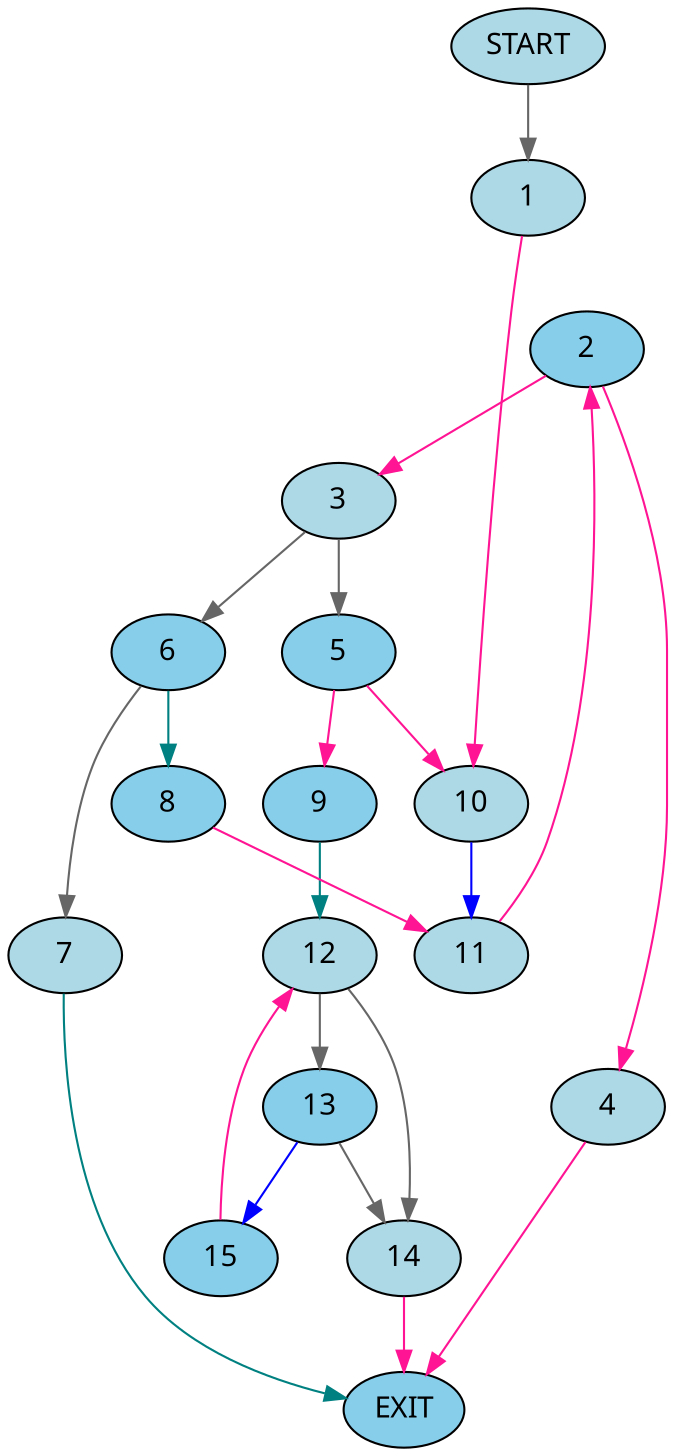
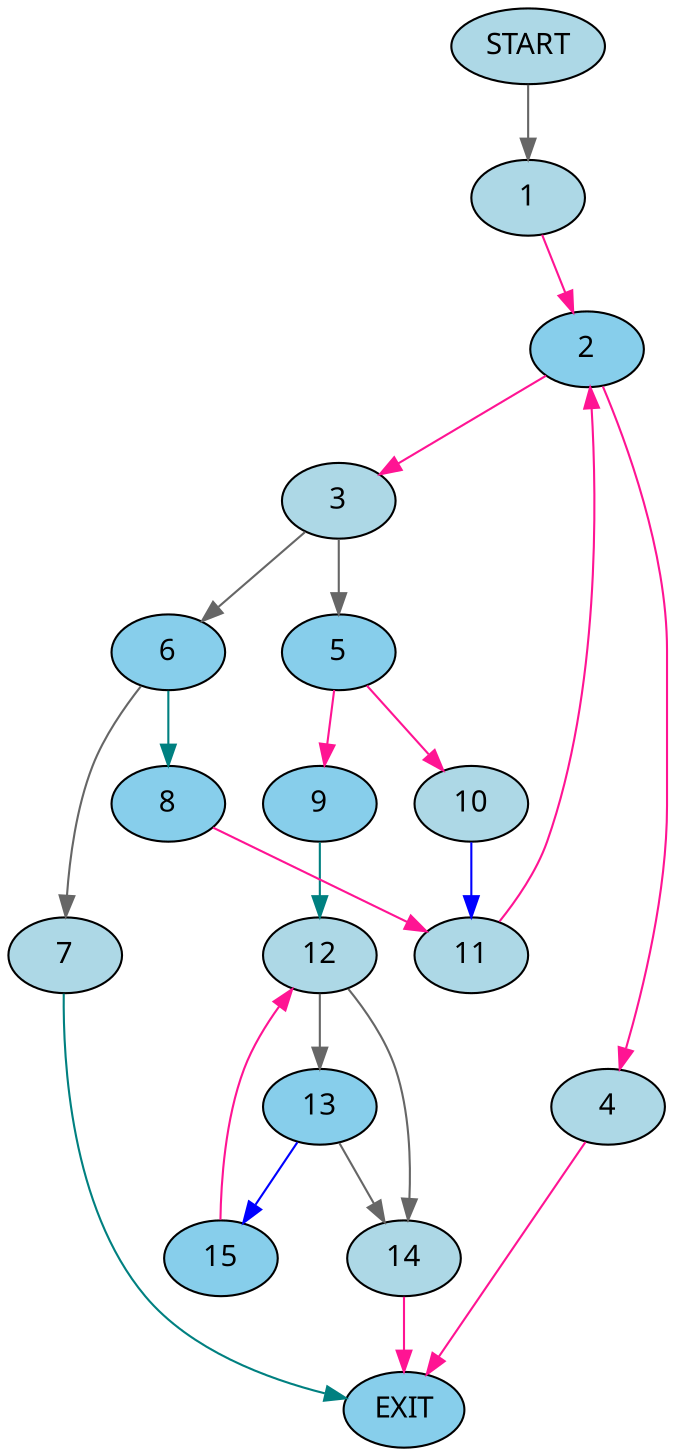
edge "1" -> "10": now "1" -> "2"
